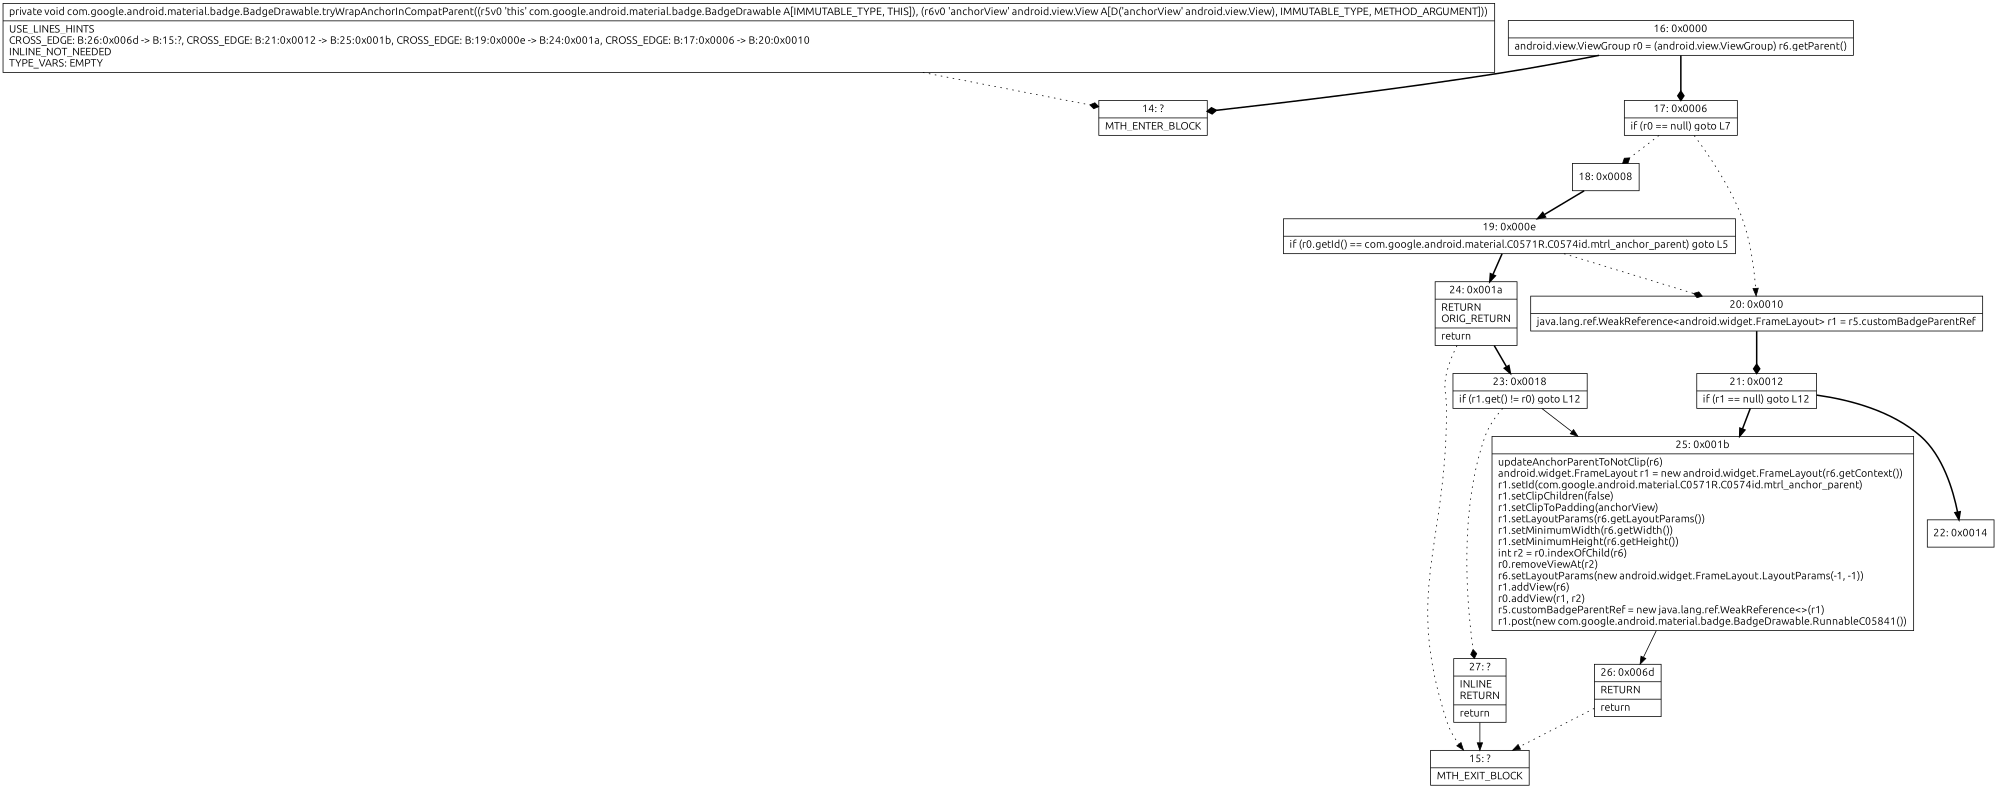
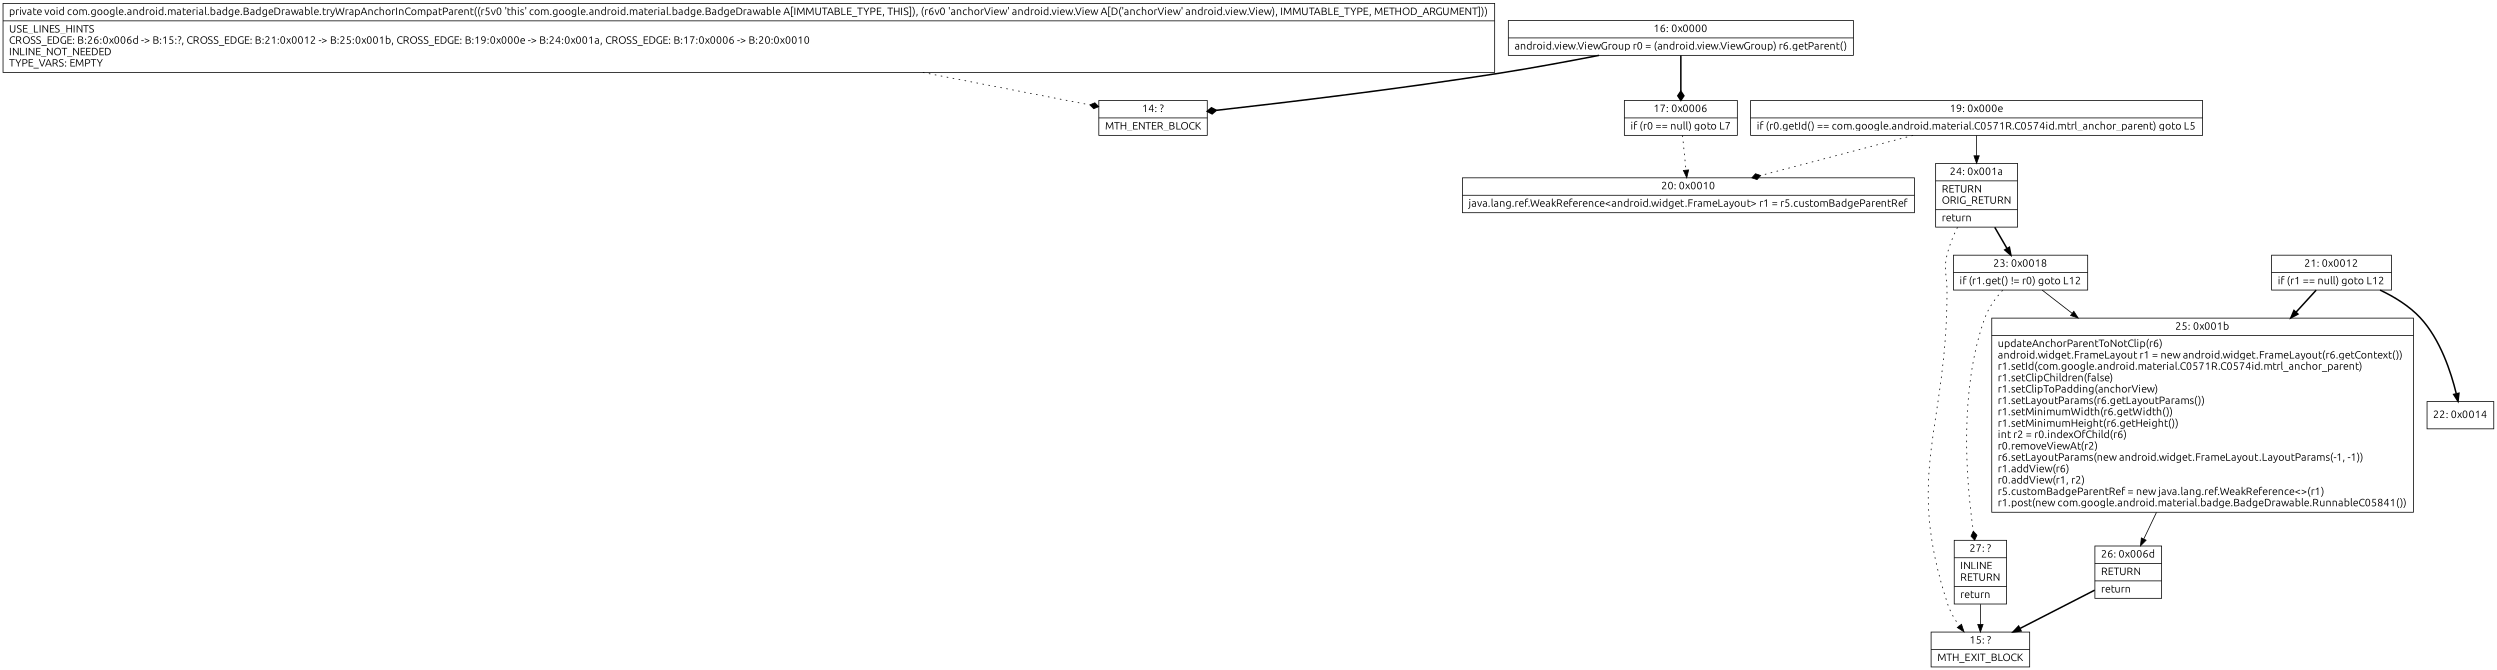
node "18: 0x0008": removed
edge "19: 0x000e" -> "24: 0x001a": style bold -> solid
edge "20: 0x0010" -> "21: 0x0012": removed
edge "26: 0x006d" -> "15: ?": style dotted -> bold
